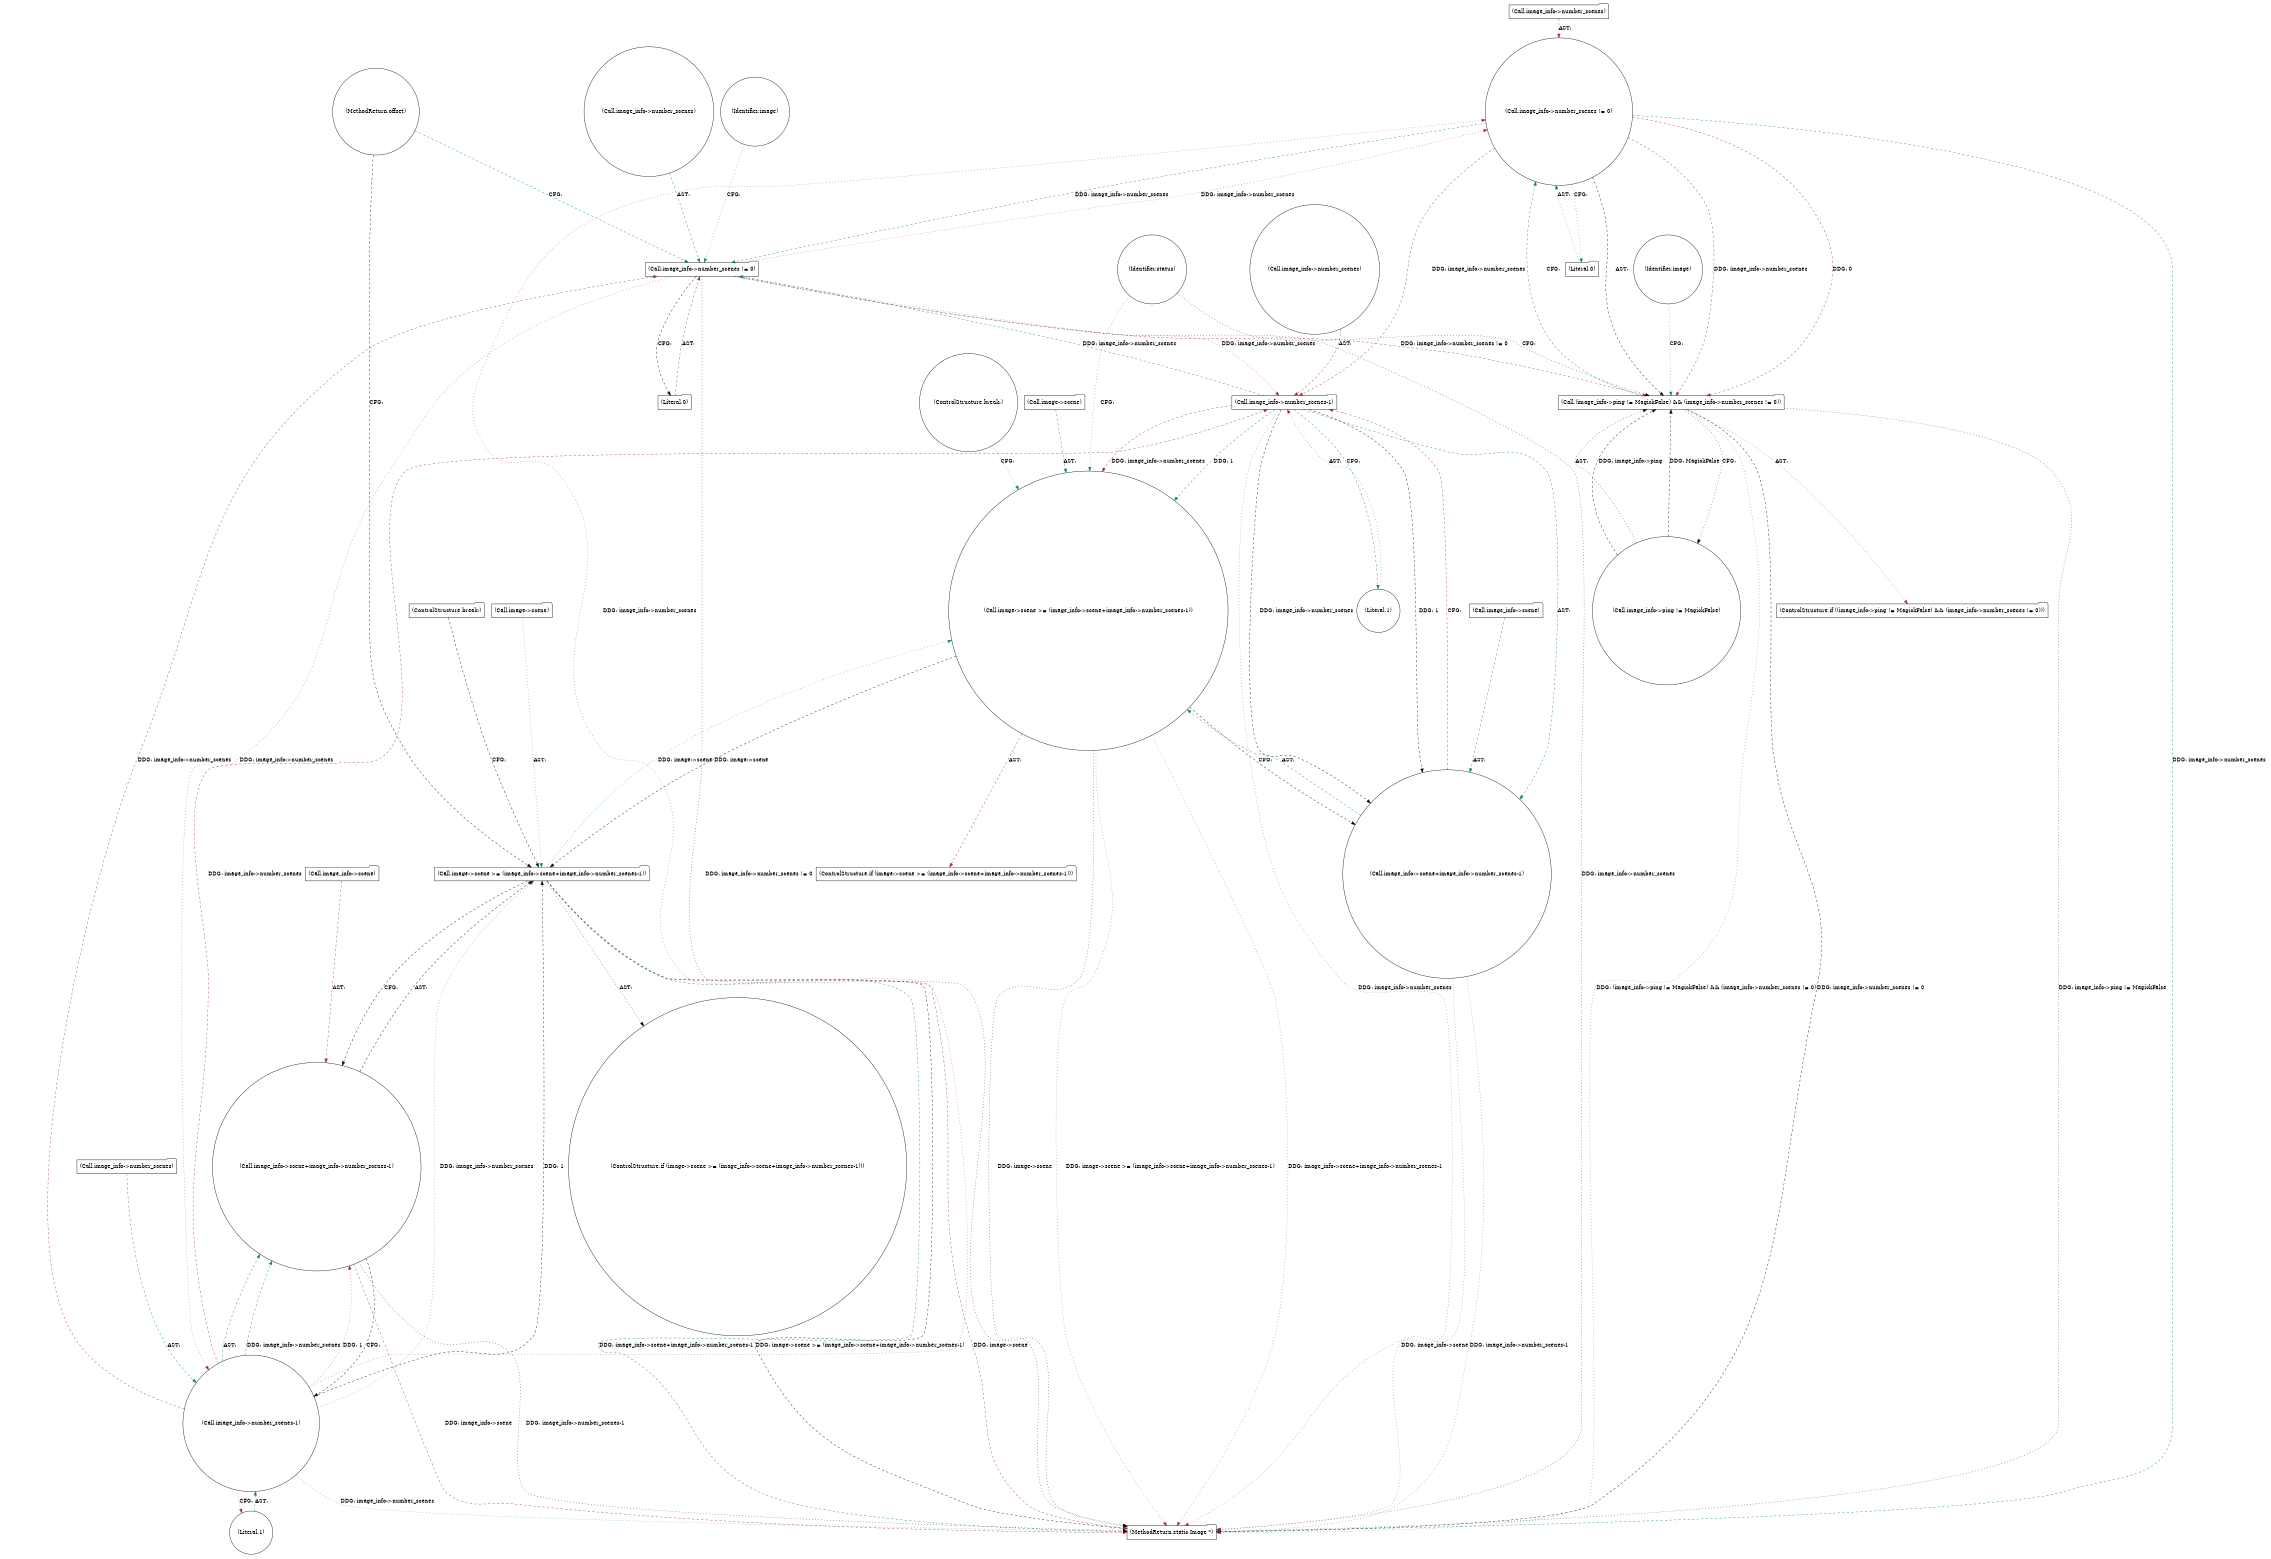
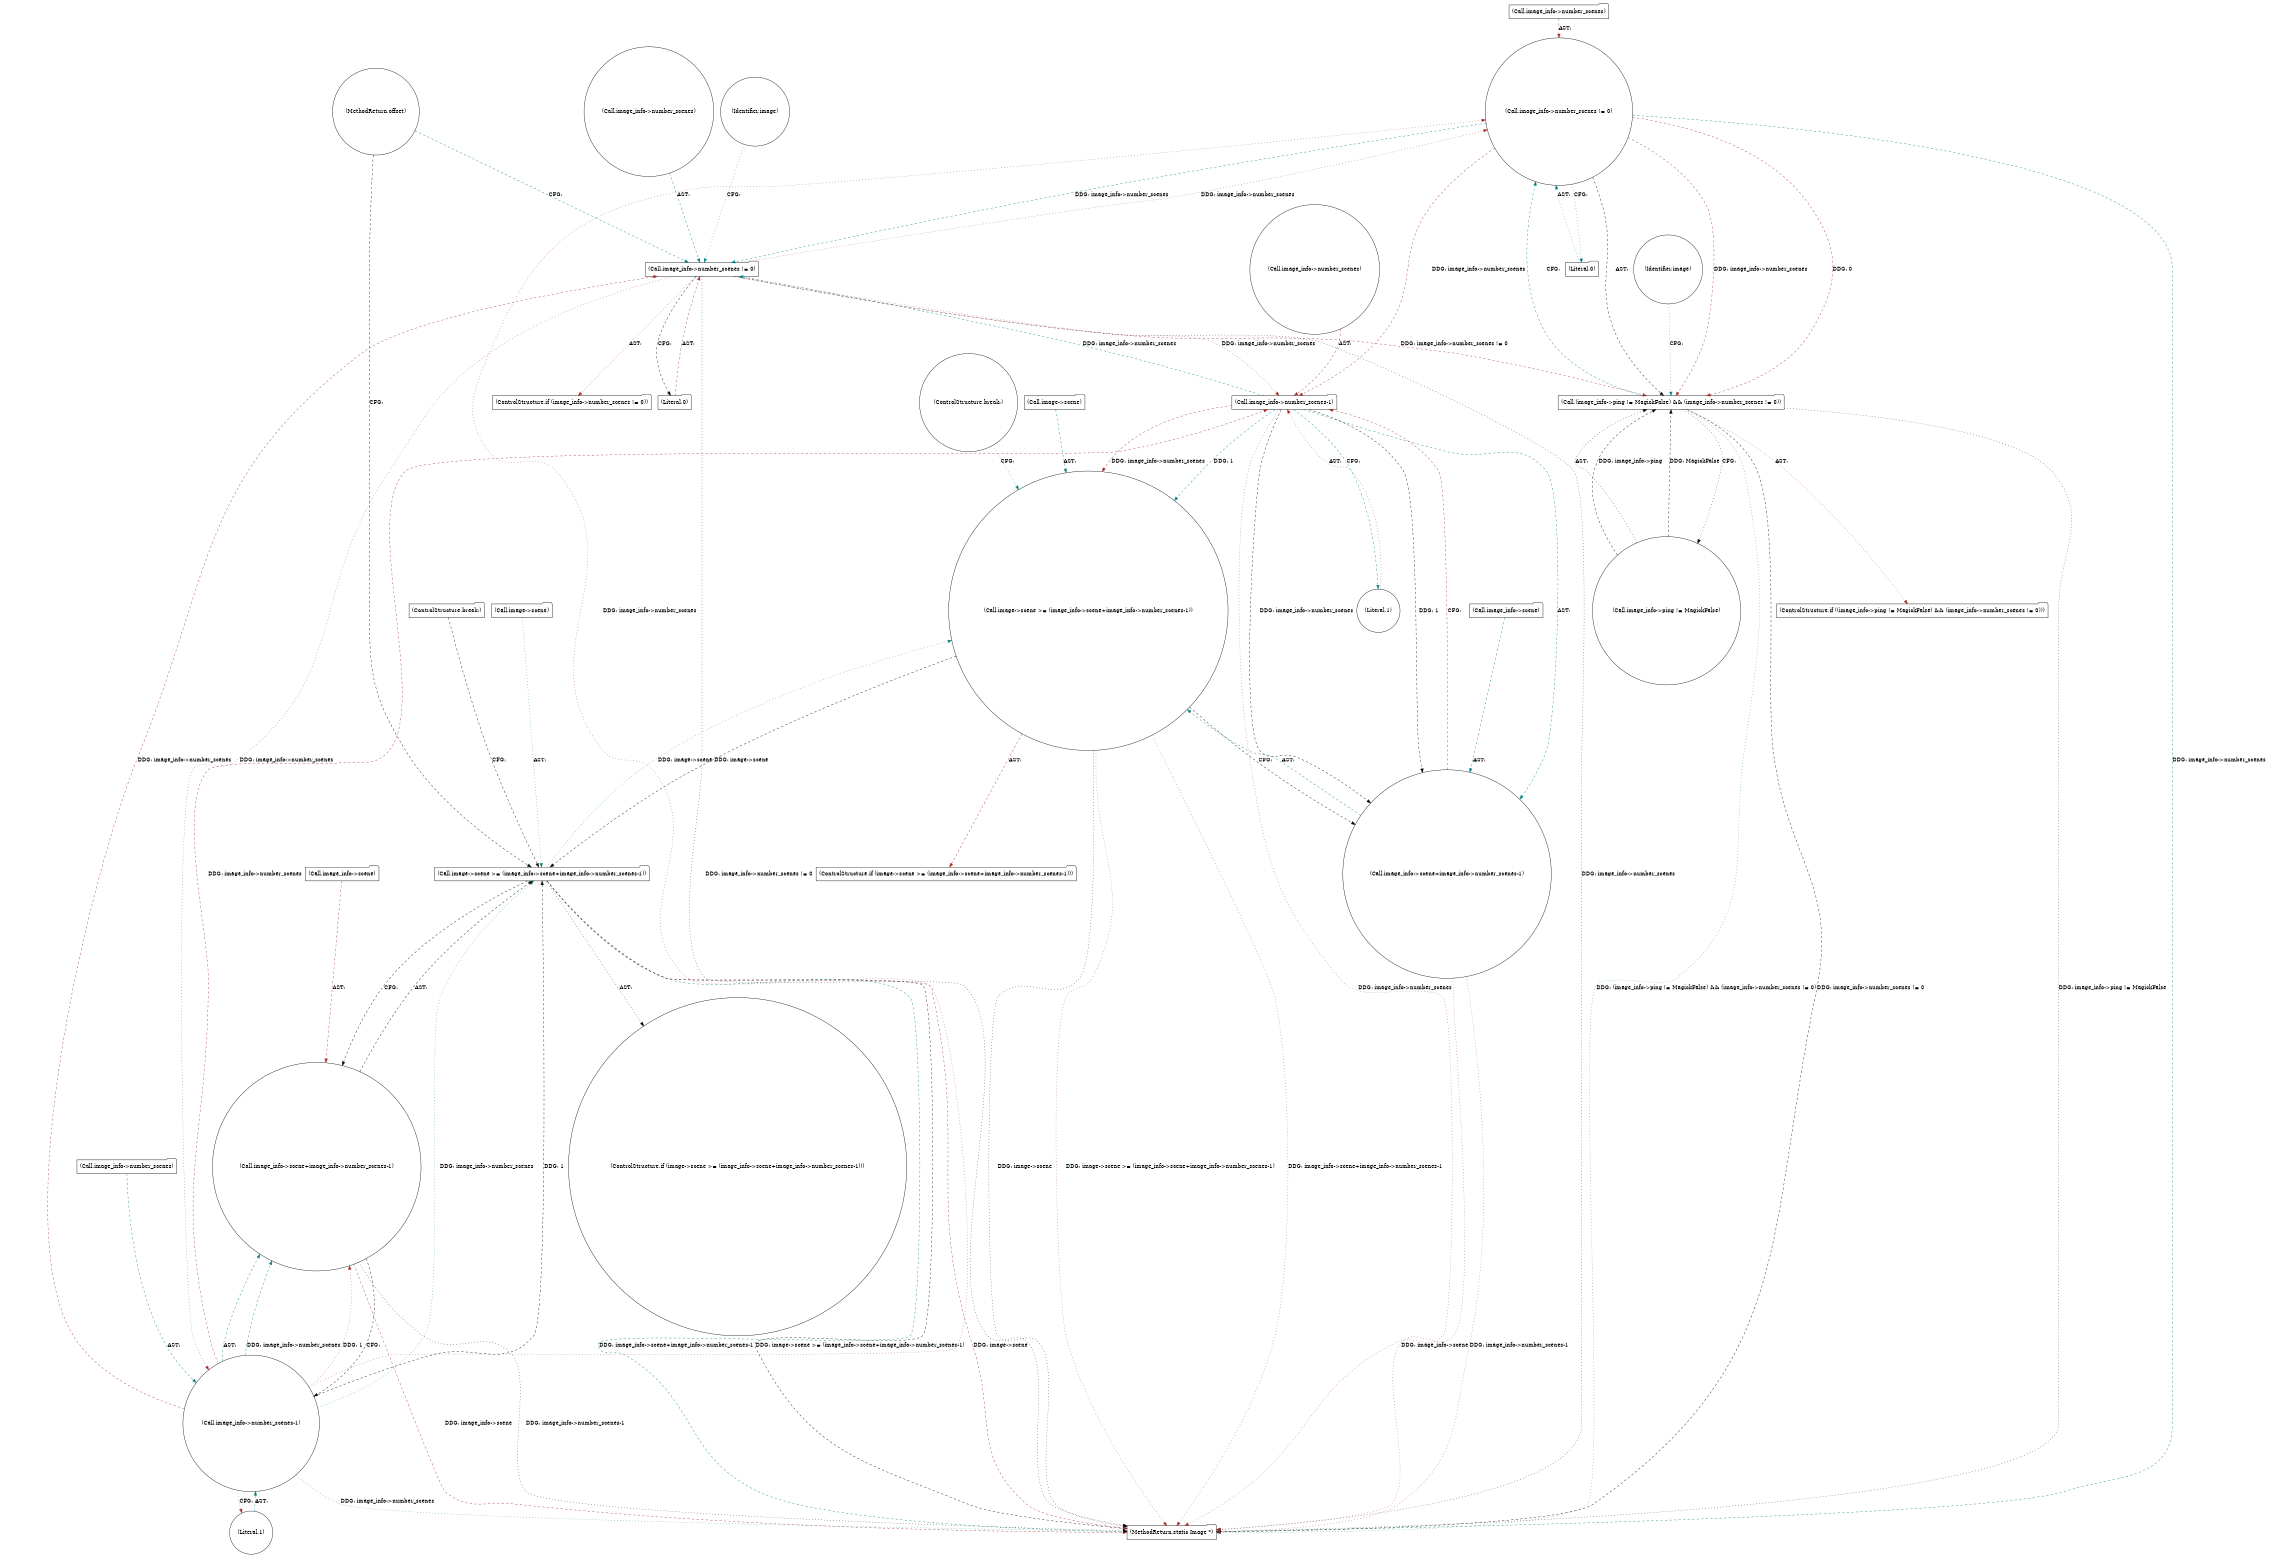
node "(Identifier,status)": removed
node "(ControlStructure,if (image_info->number_scenes != 0))": added
